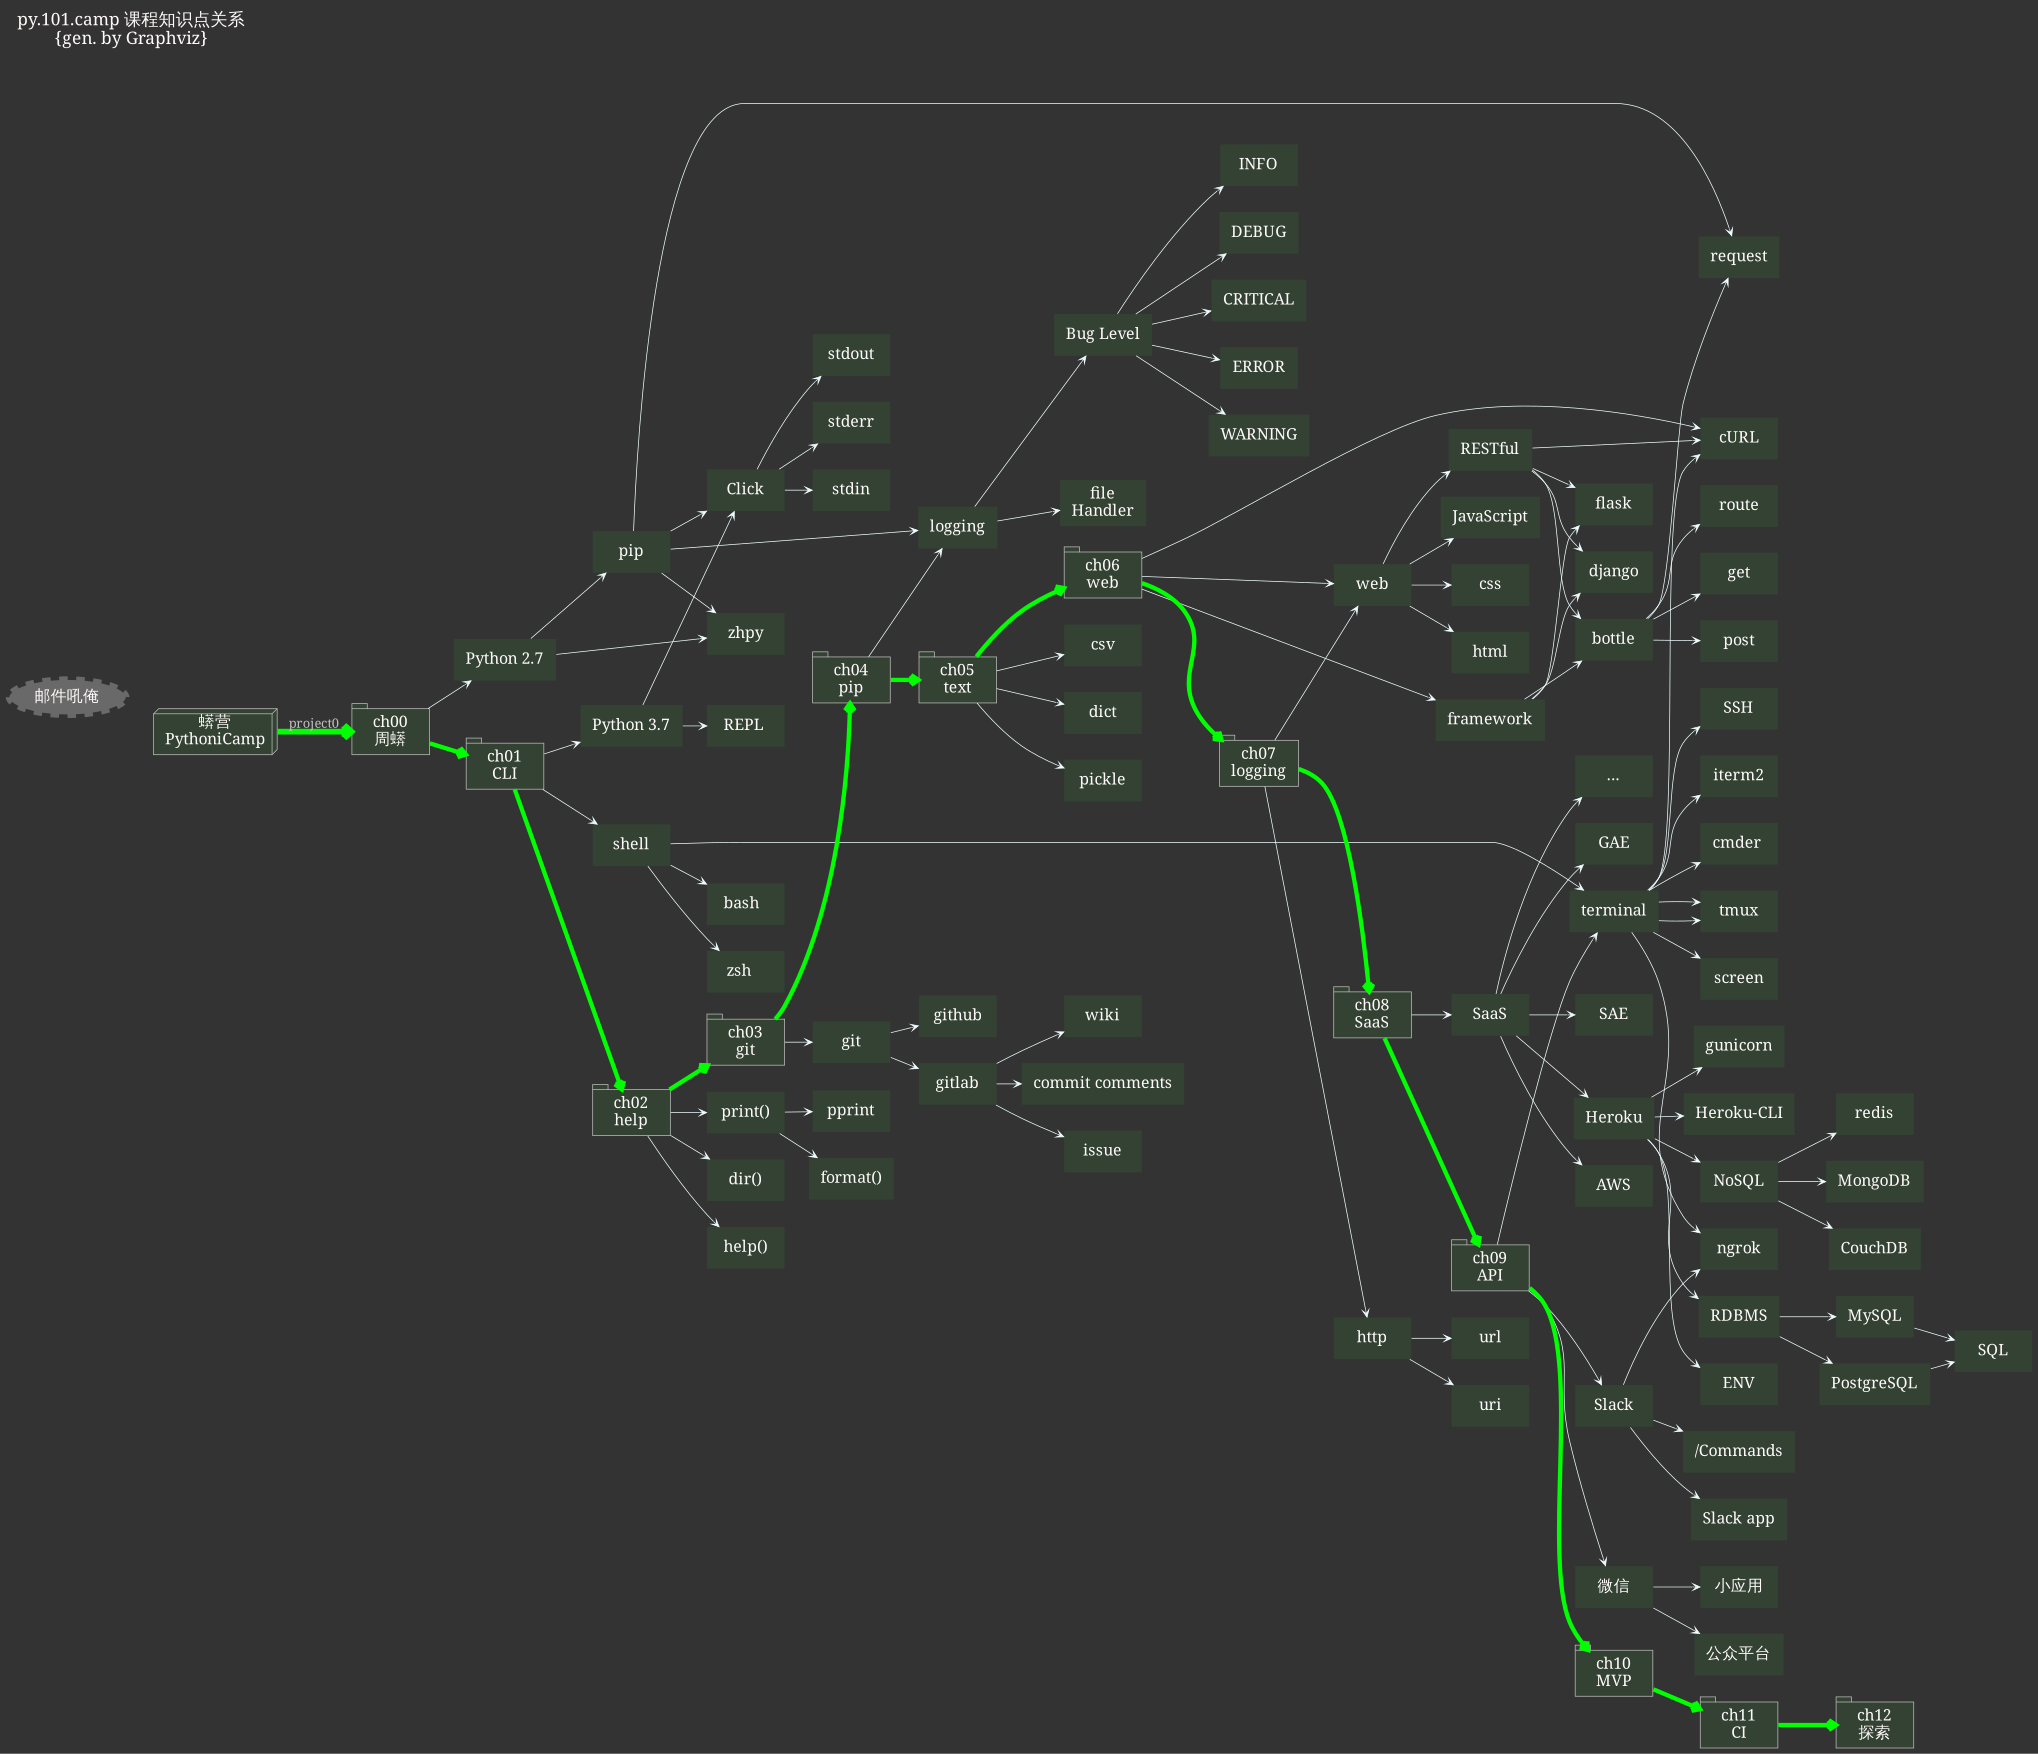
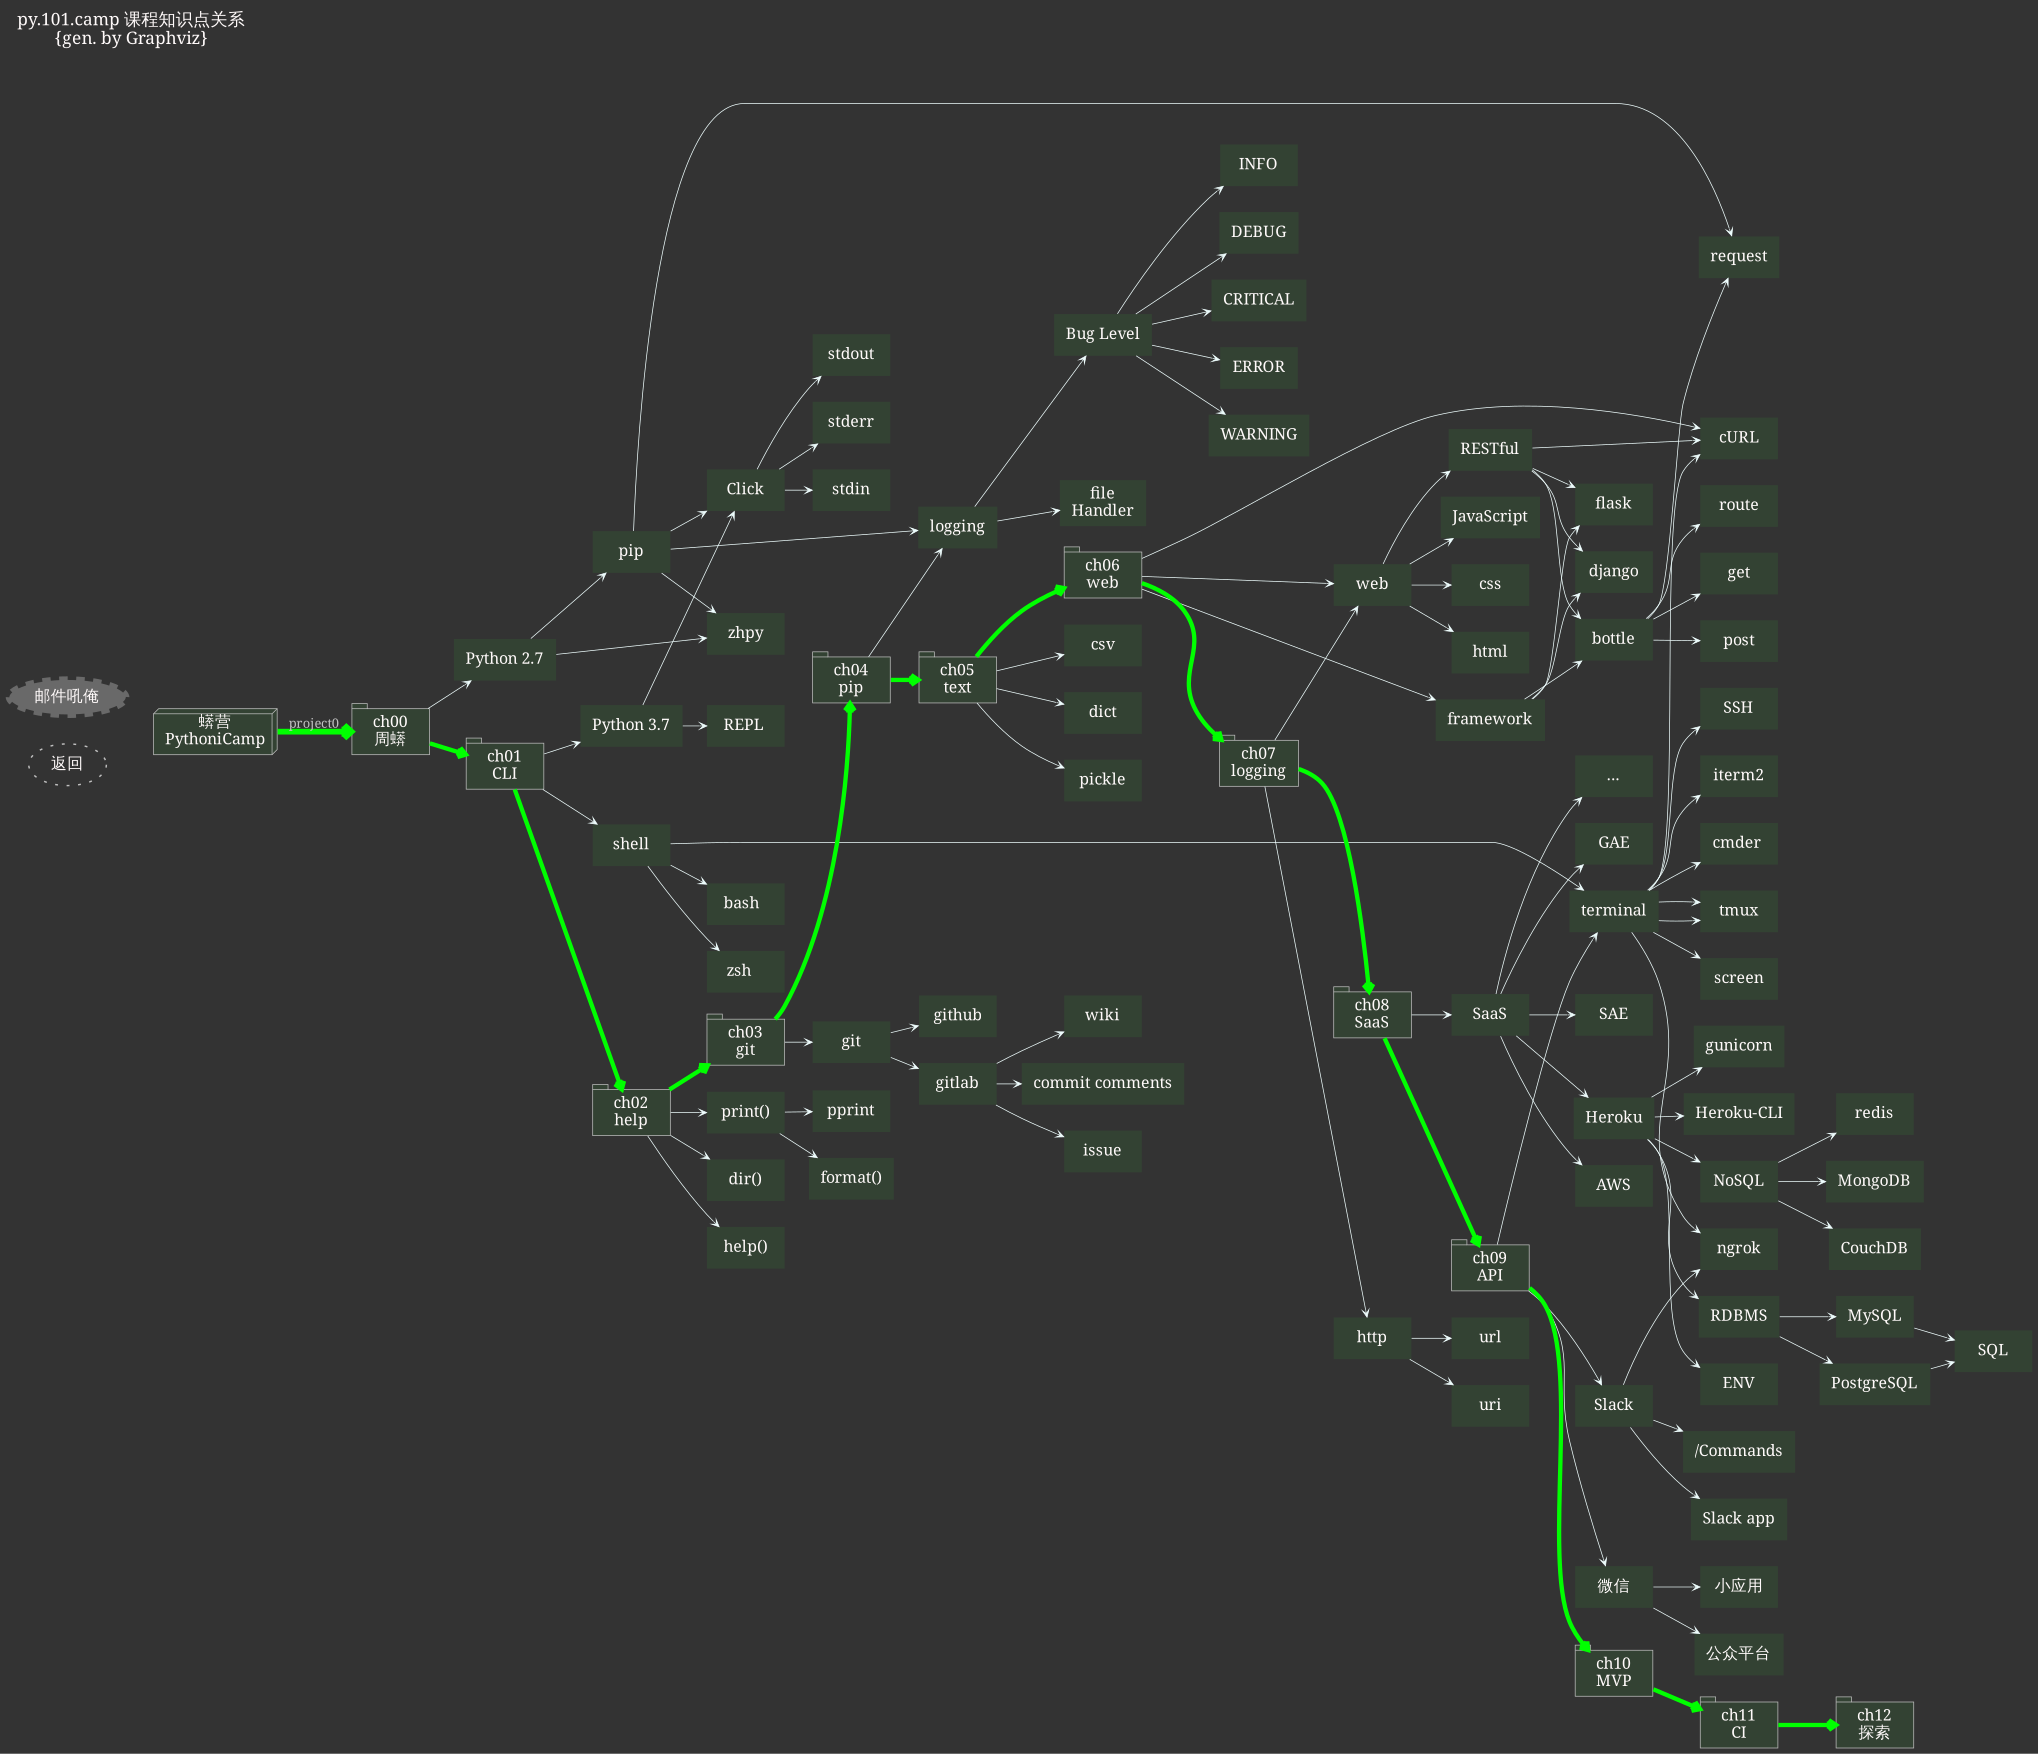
node "返回": added
